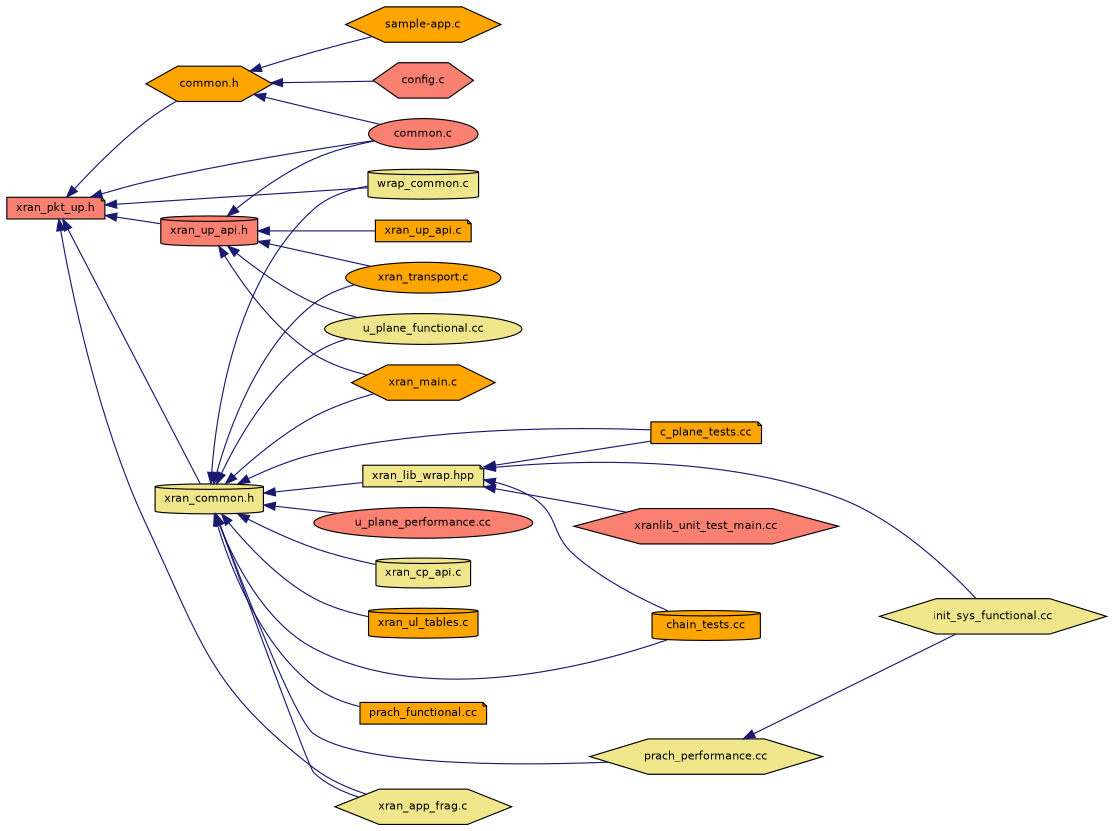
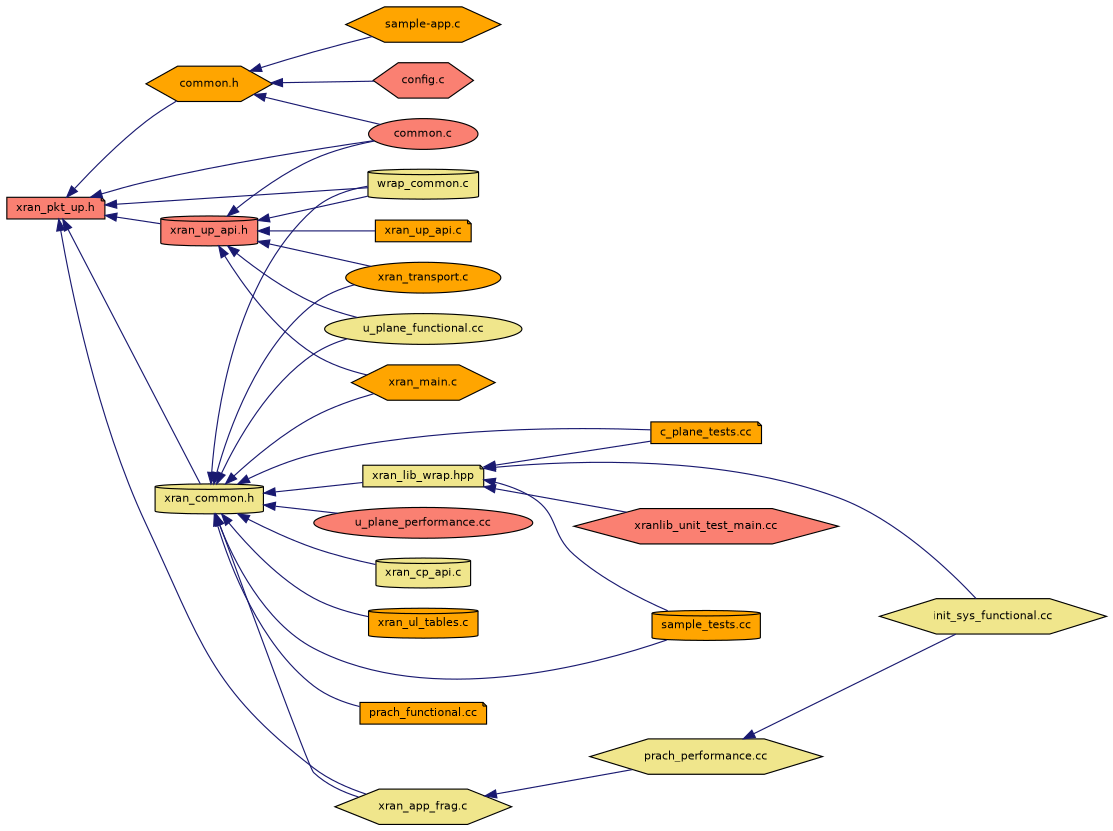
edge "wrap_common.c" -> "xran_up_api.h": added
node "chain_tests.cc": label "chain_tests.cc" -> "sample_tests.cc"
edge "prach_performance.cc" -> "xran_common.h": now "prach_performance.cc" -> "xran_app_frag.c"
